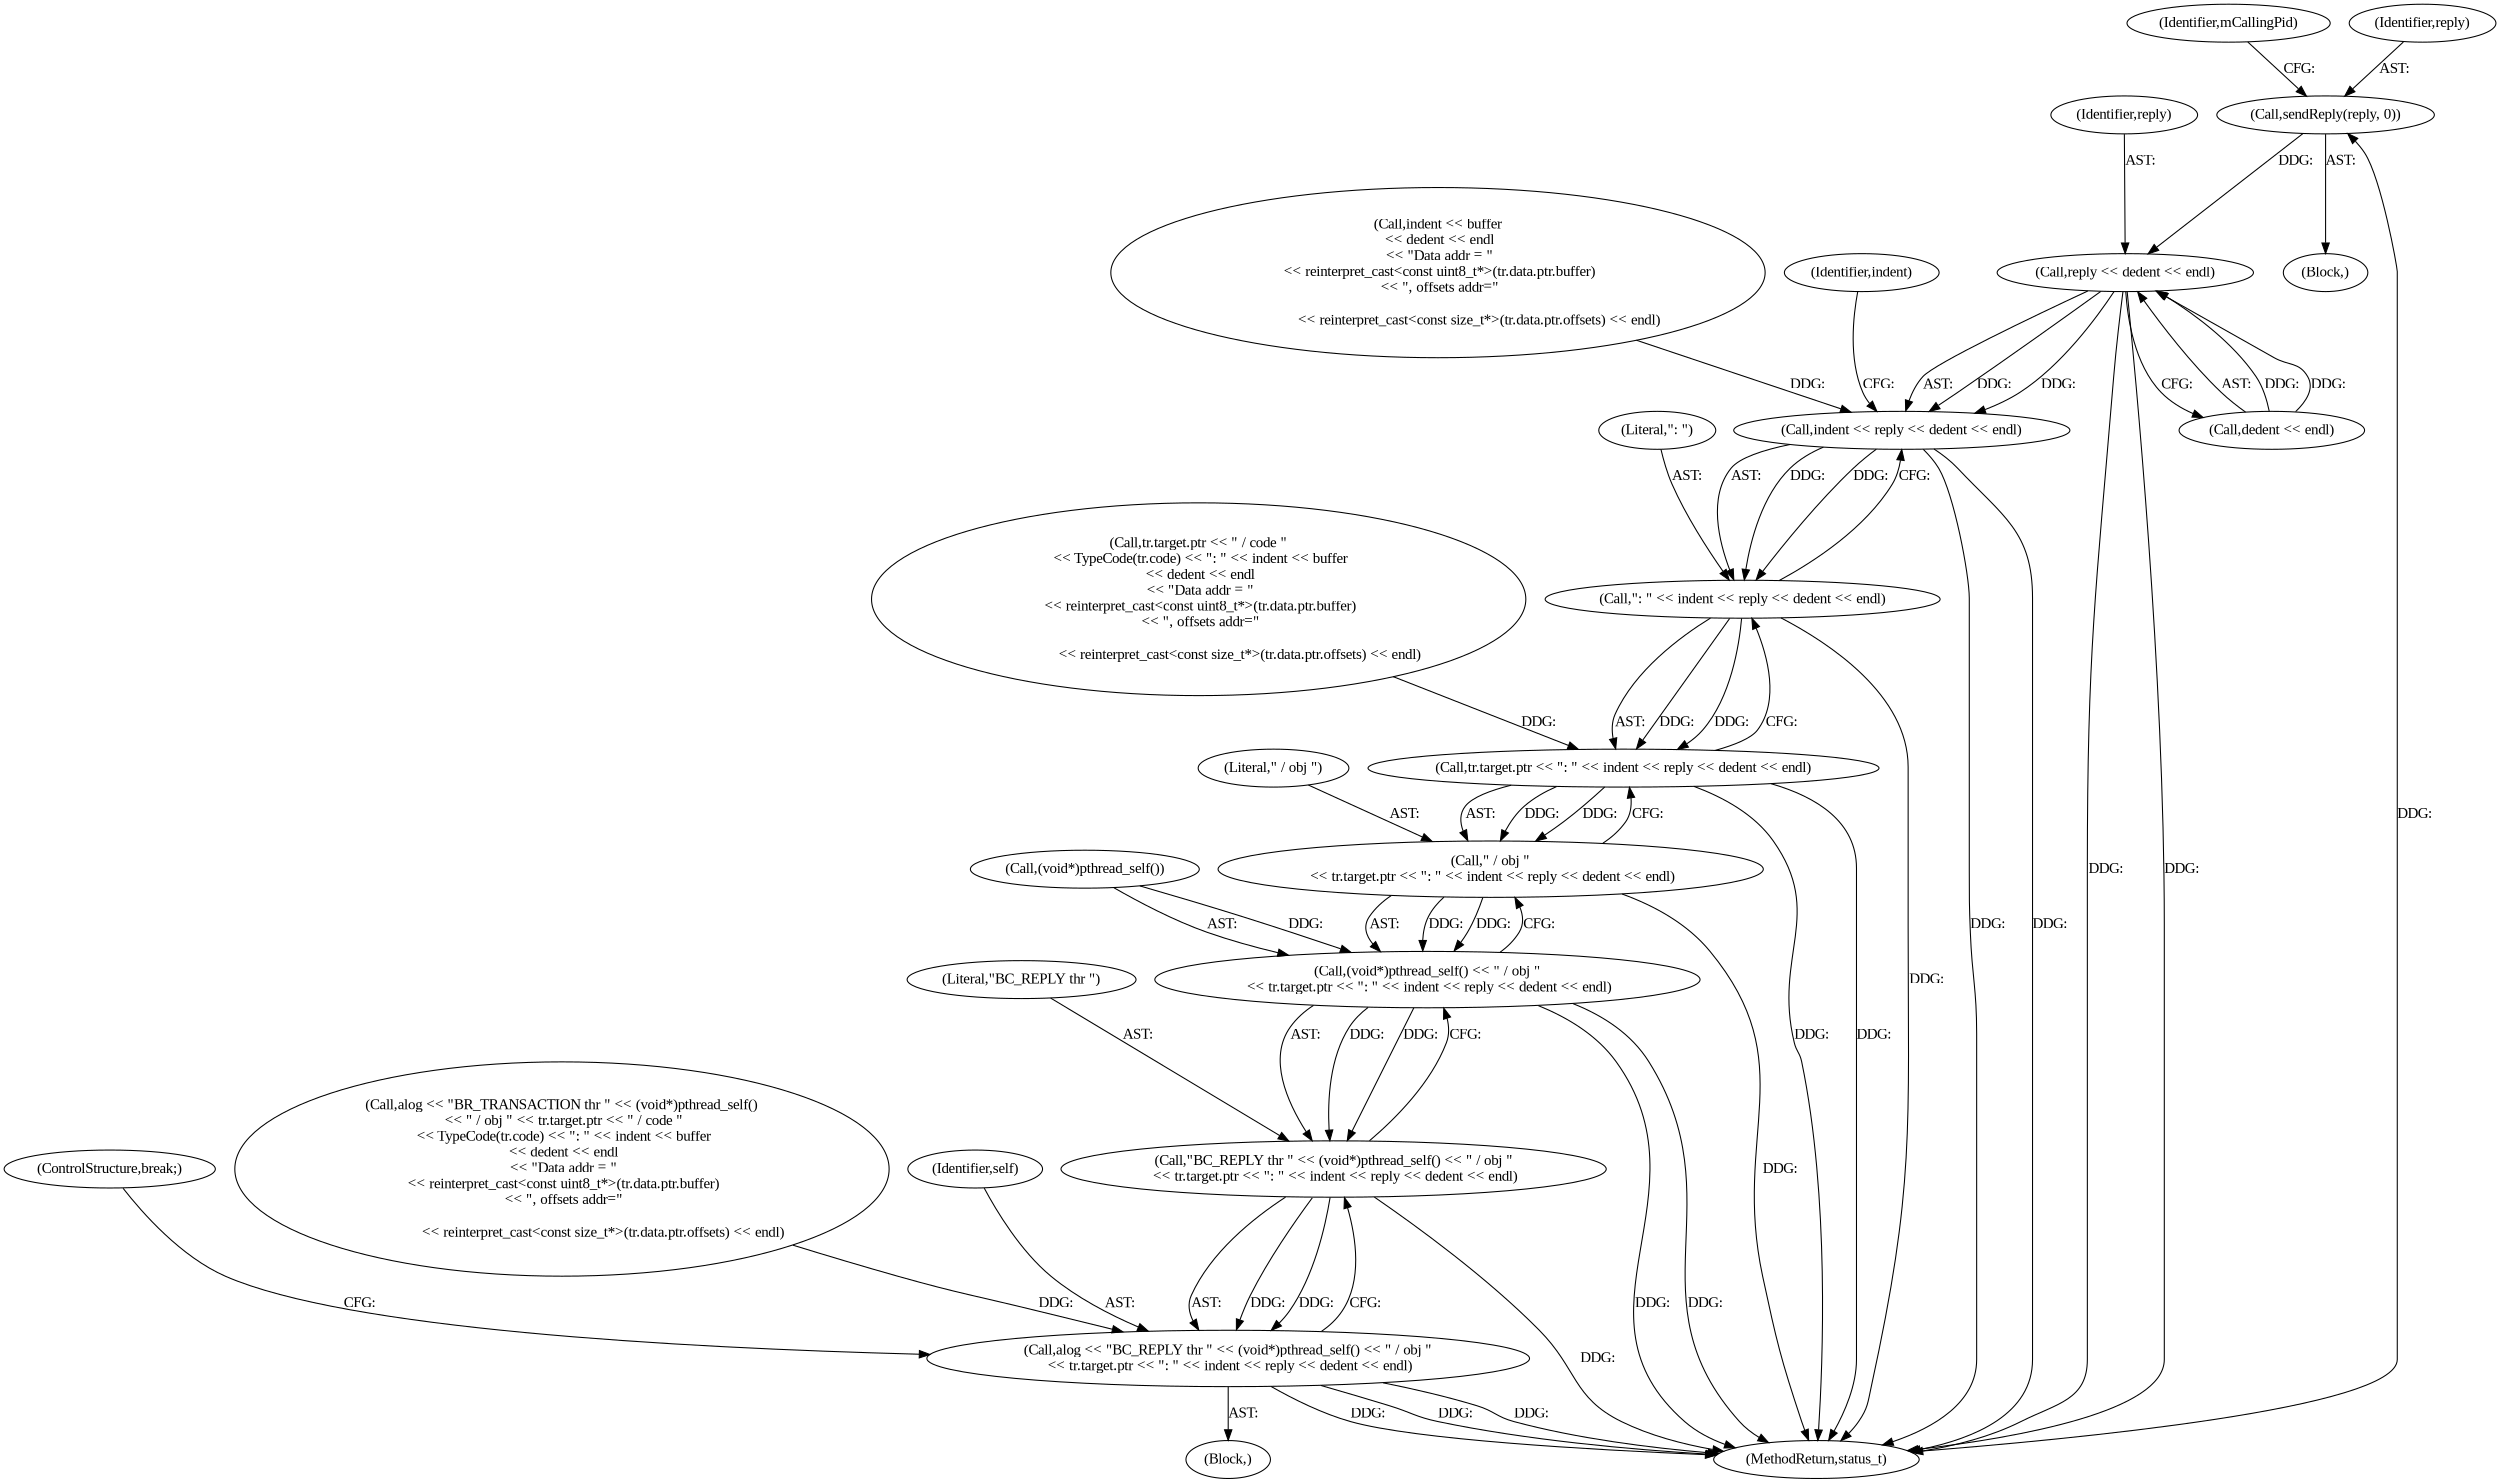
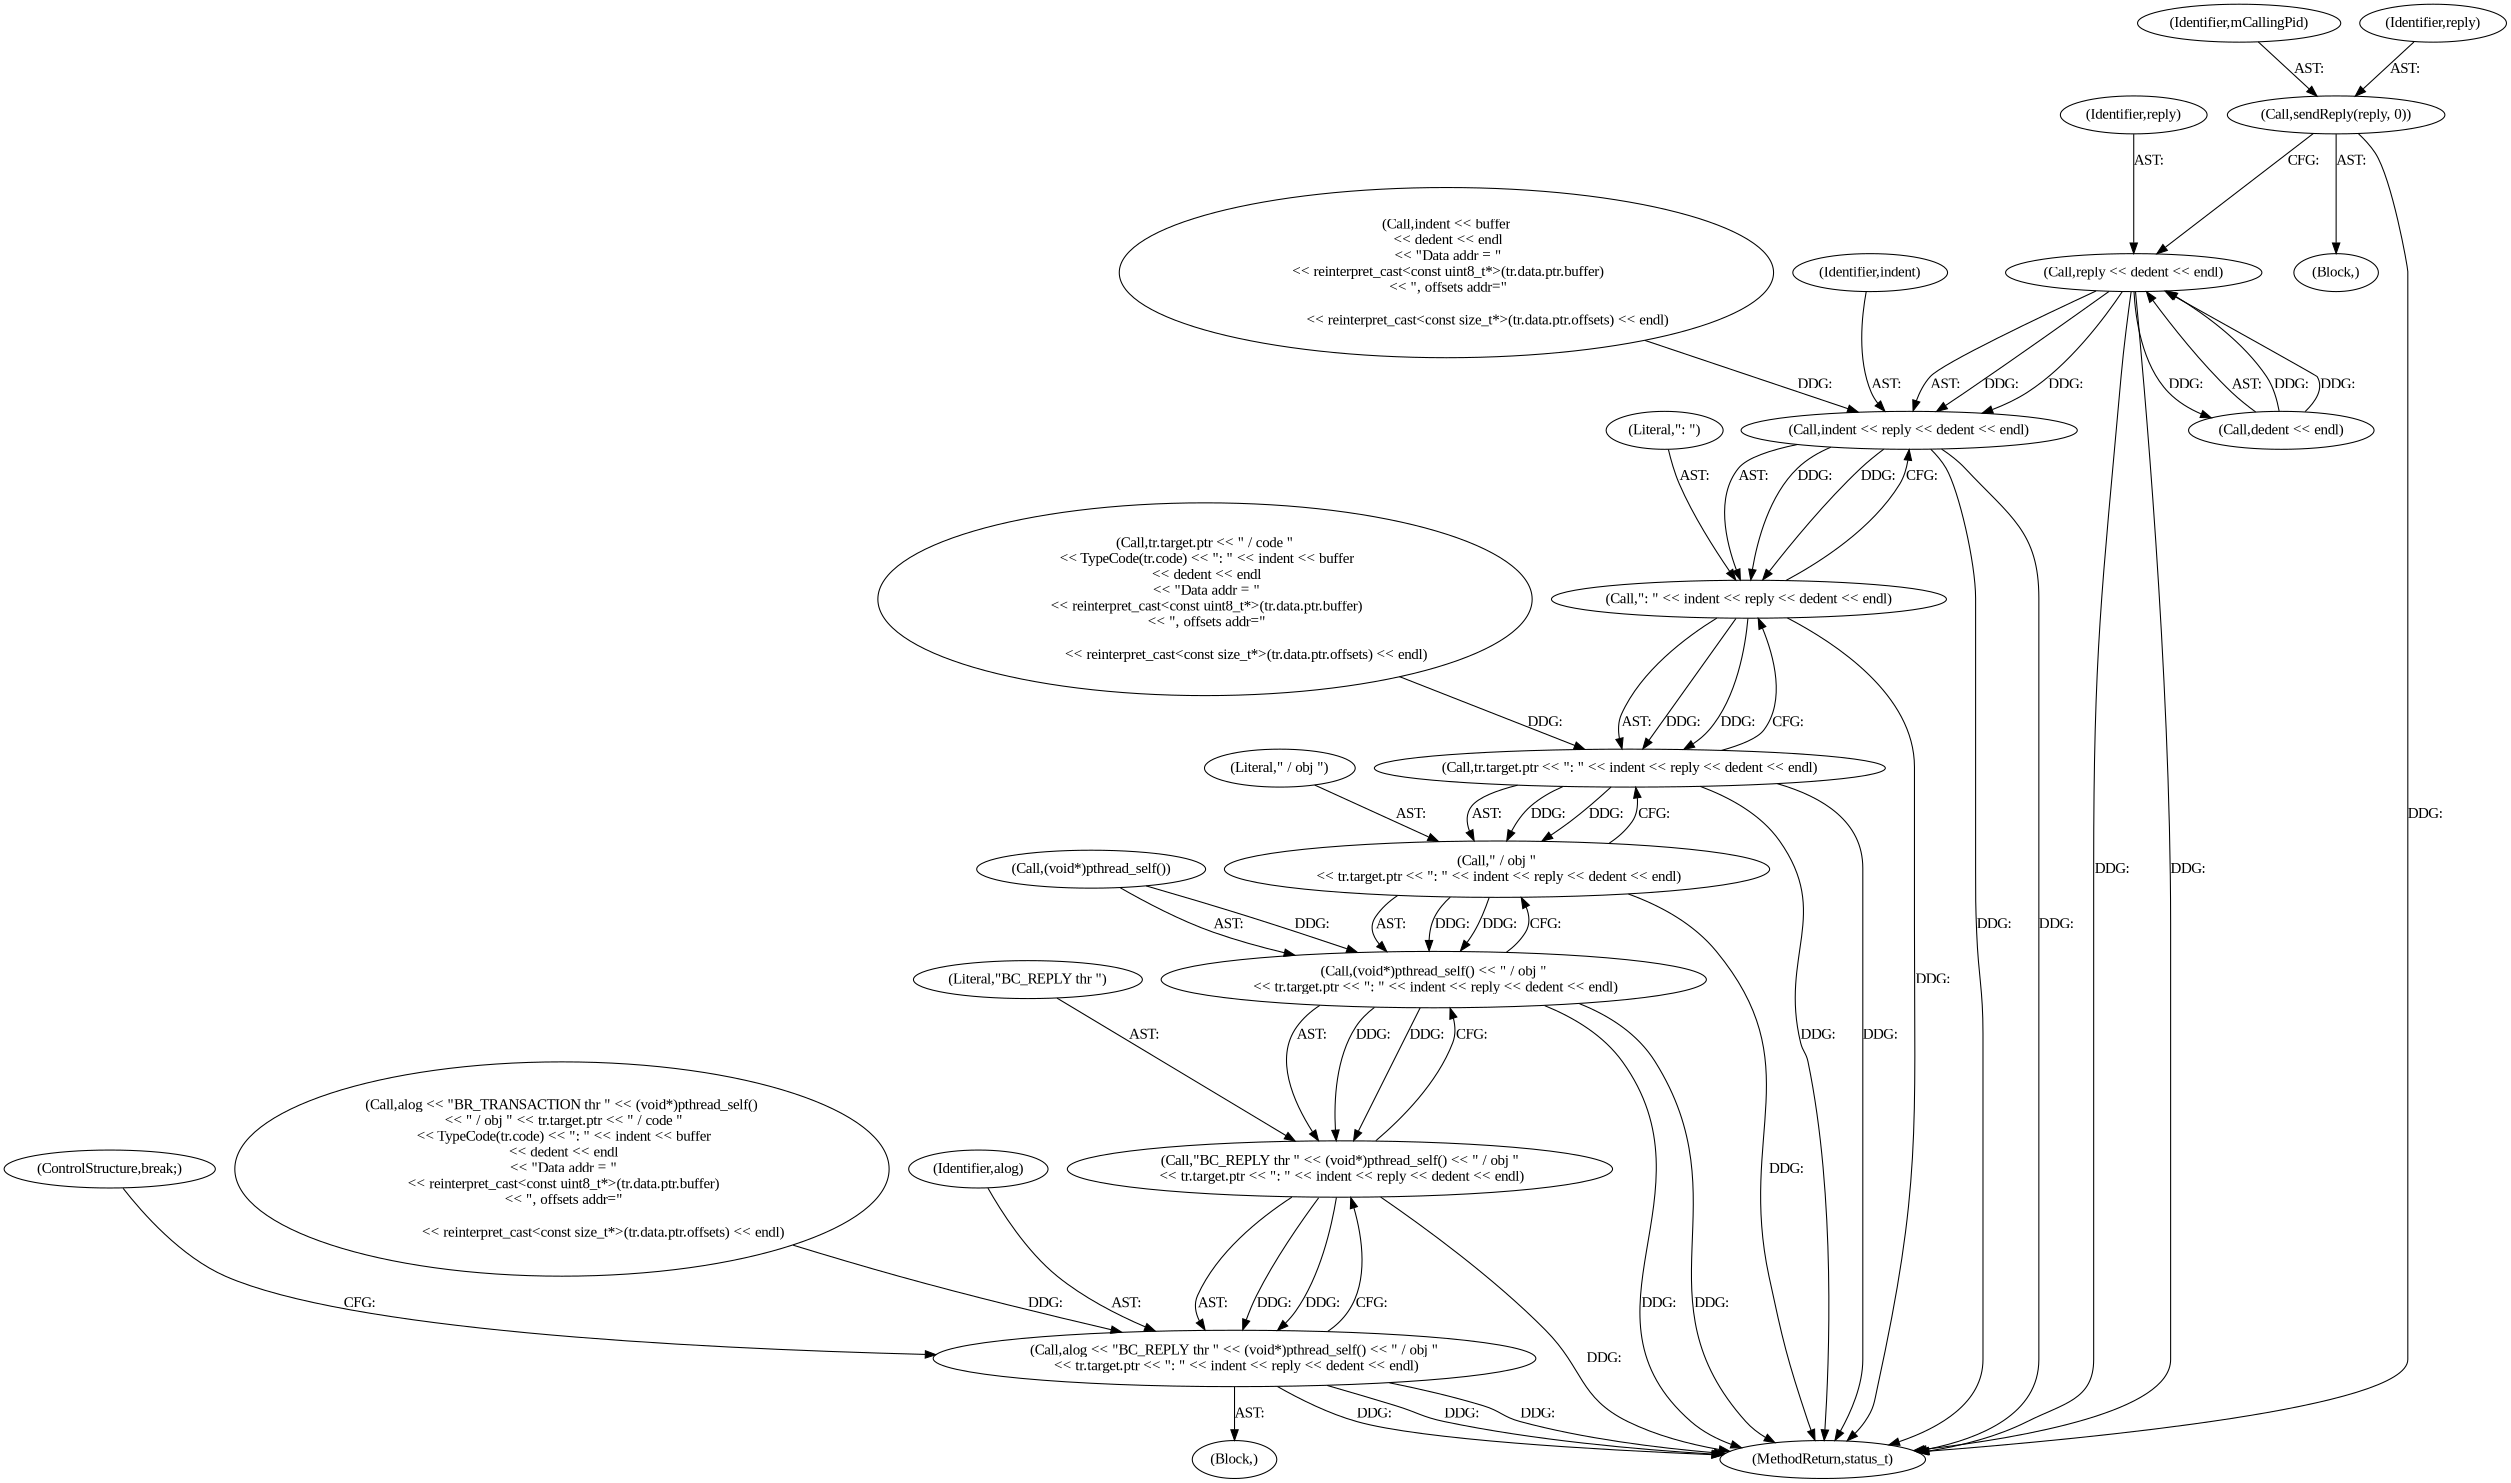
edge "(Identifier,mCallingPid)" -> "(Call,sendReply(reply, 0))": label "CFG: " -> "AST: "
edge "(Call,sendReply(reply, 0))" -> "(Call,reply << dedent << endl)": label "DDG: " -> "CFG: "
edge "(Identifier,indent)" -> "(Call,indent << reply << dedent << endl)": label "CFG: " -> "AST: "
edge "(Call,reply << dedent << endl)" -> "(Call,dedent << endl)": label "CFG: " -> "DDG: "
edge "(MethodReturn,status_t)" -> "(Call,sendReply(reply, 0))": reversed
node "(Identifier,self)": label "(Identifier,self)" -> "(Identifier,alog)"
